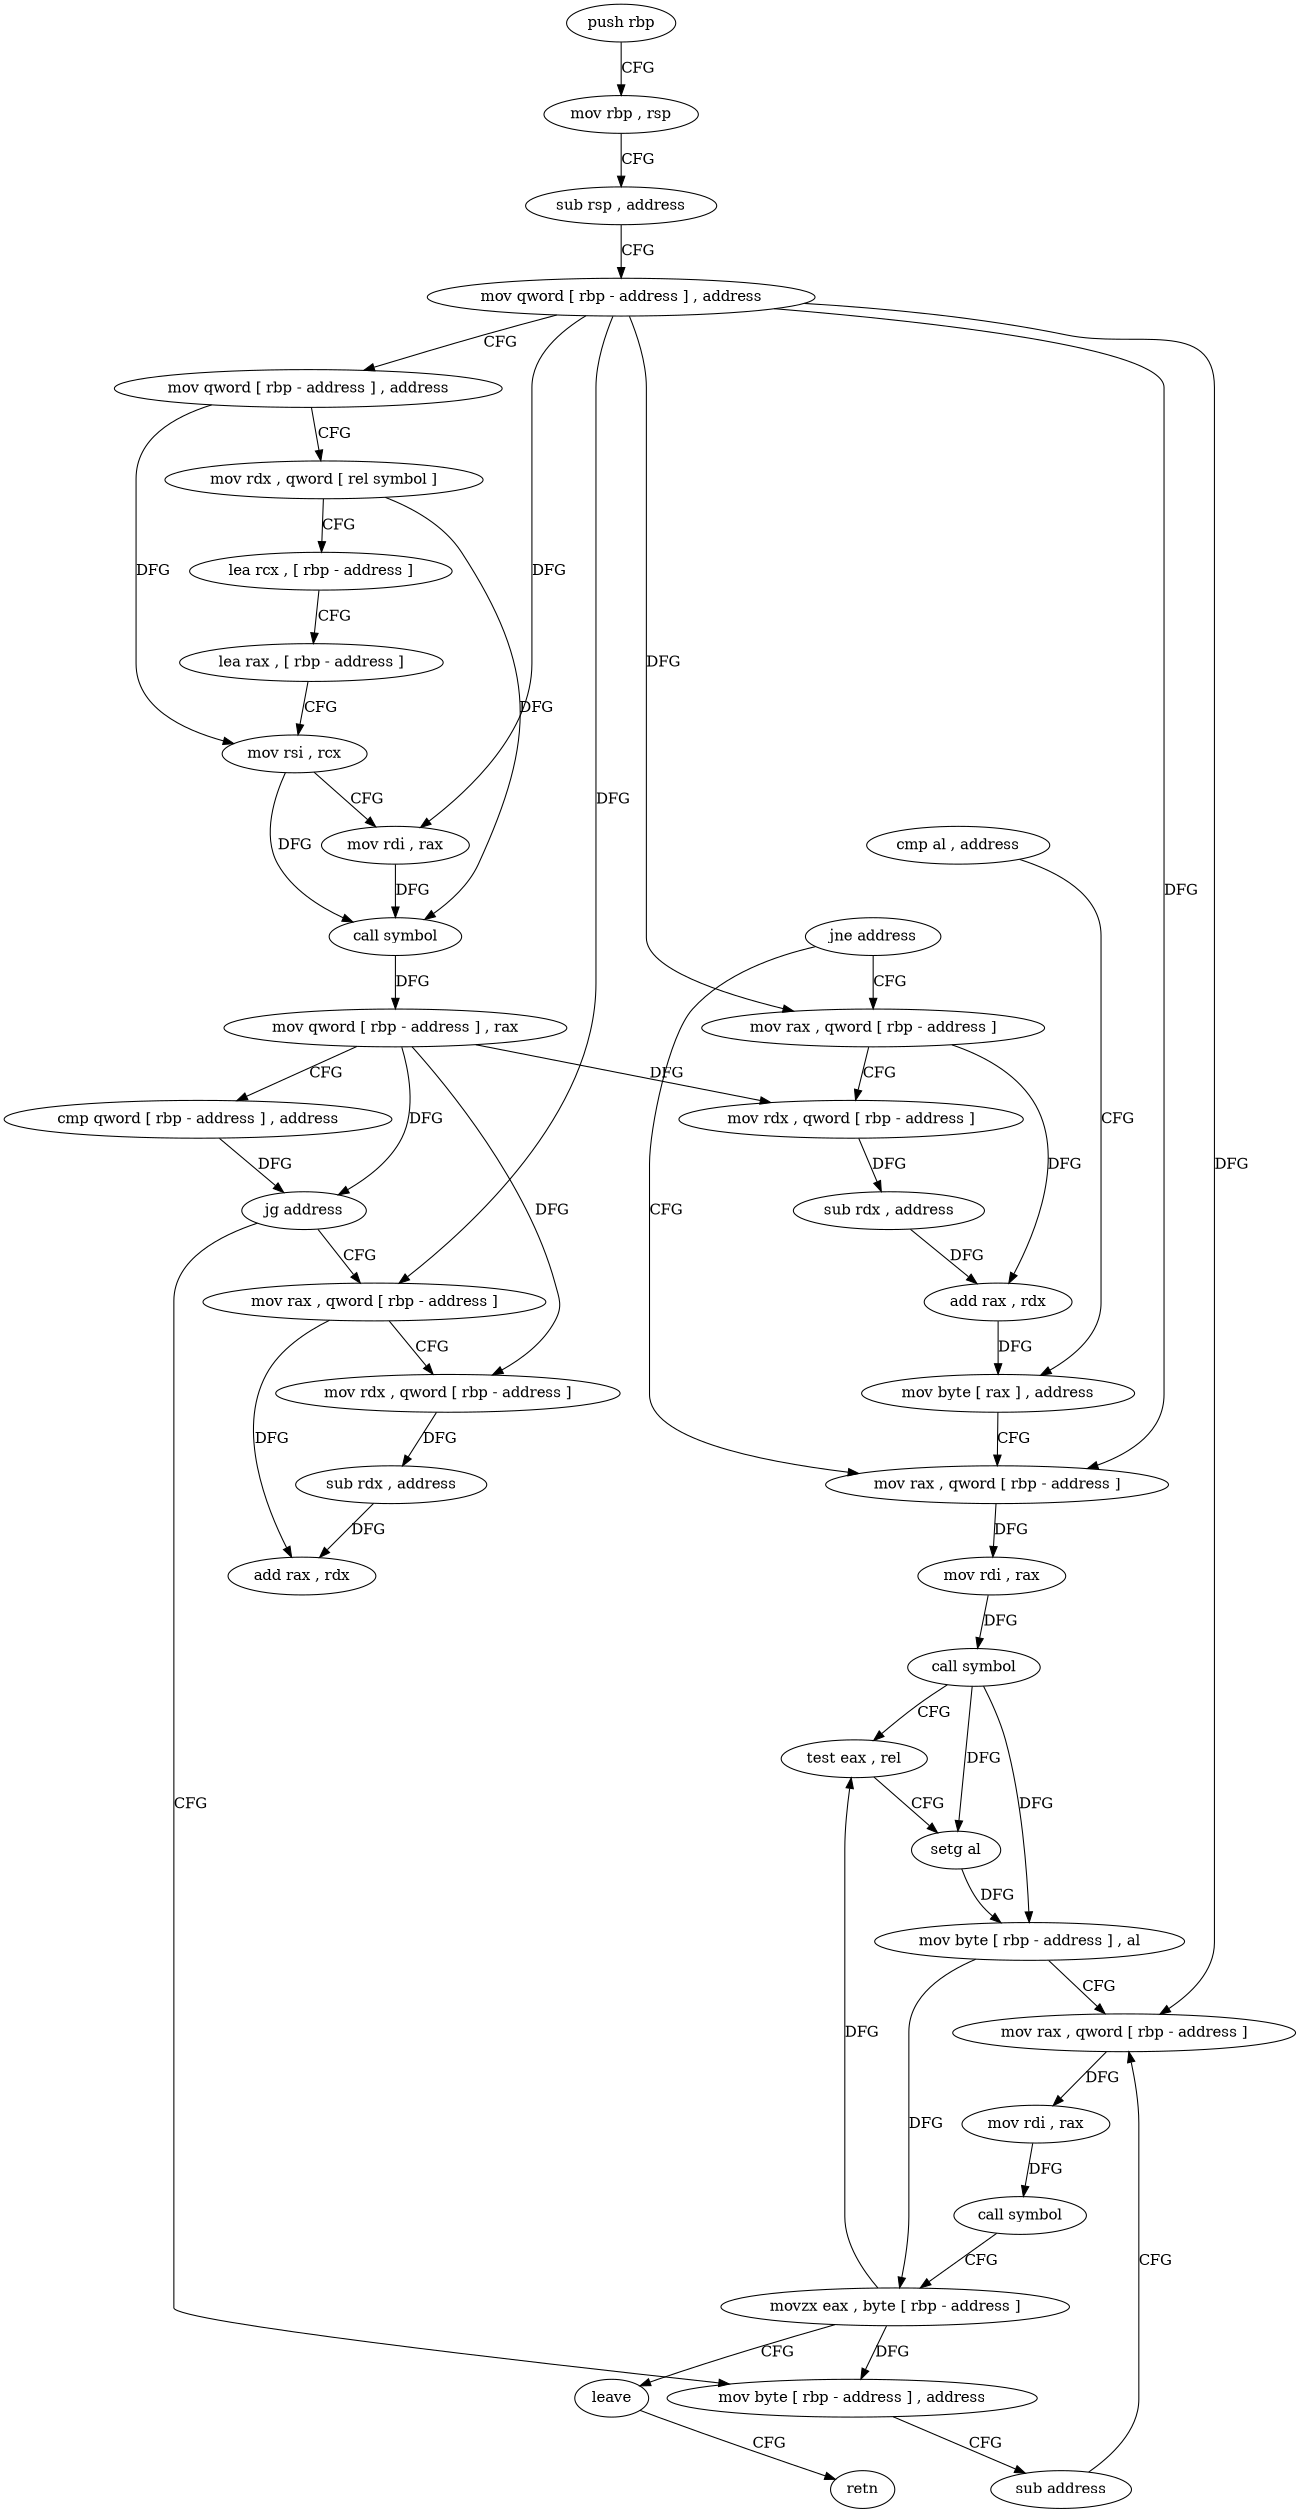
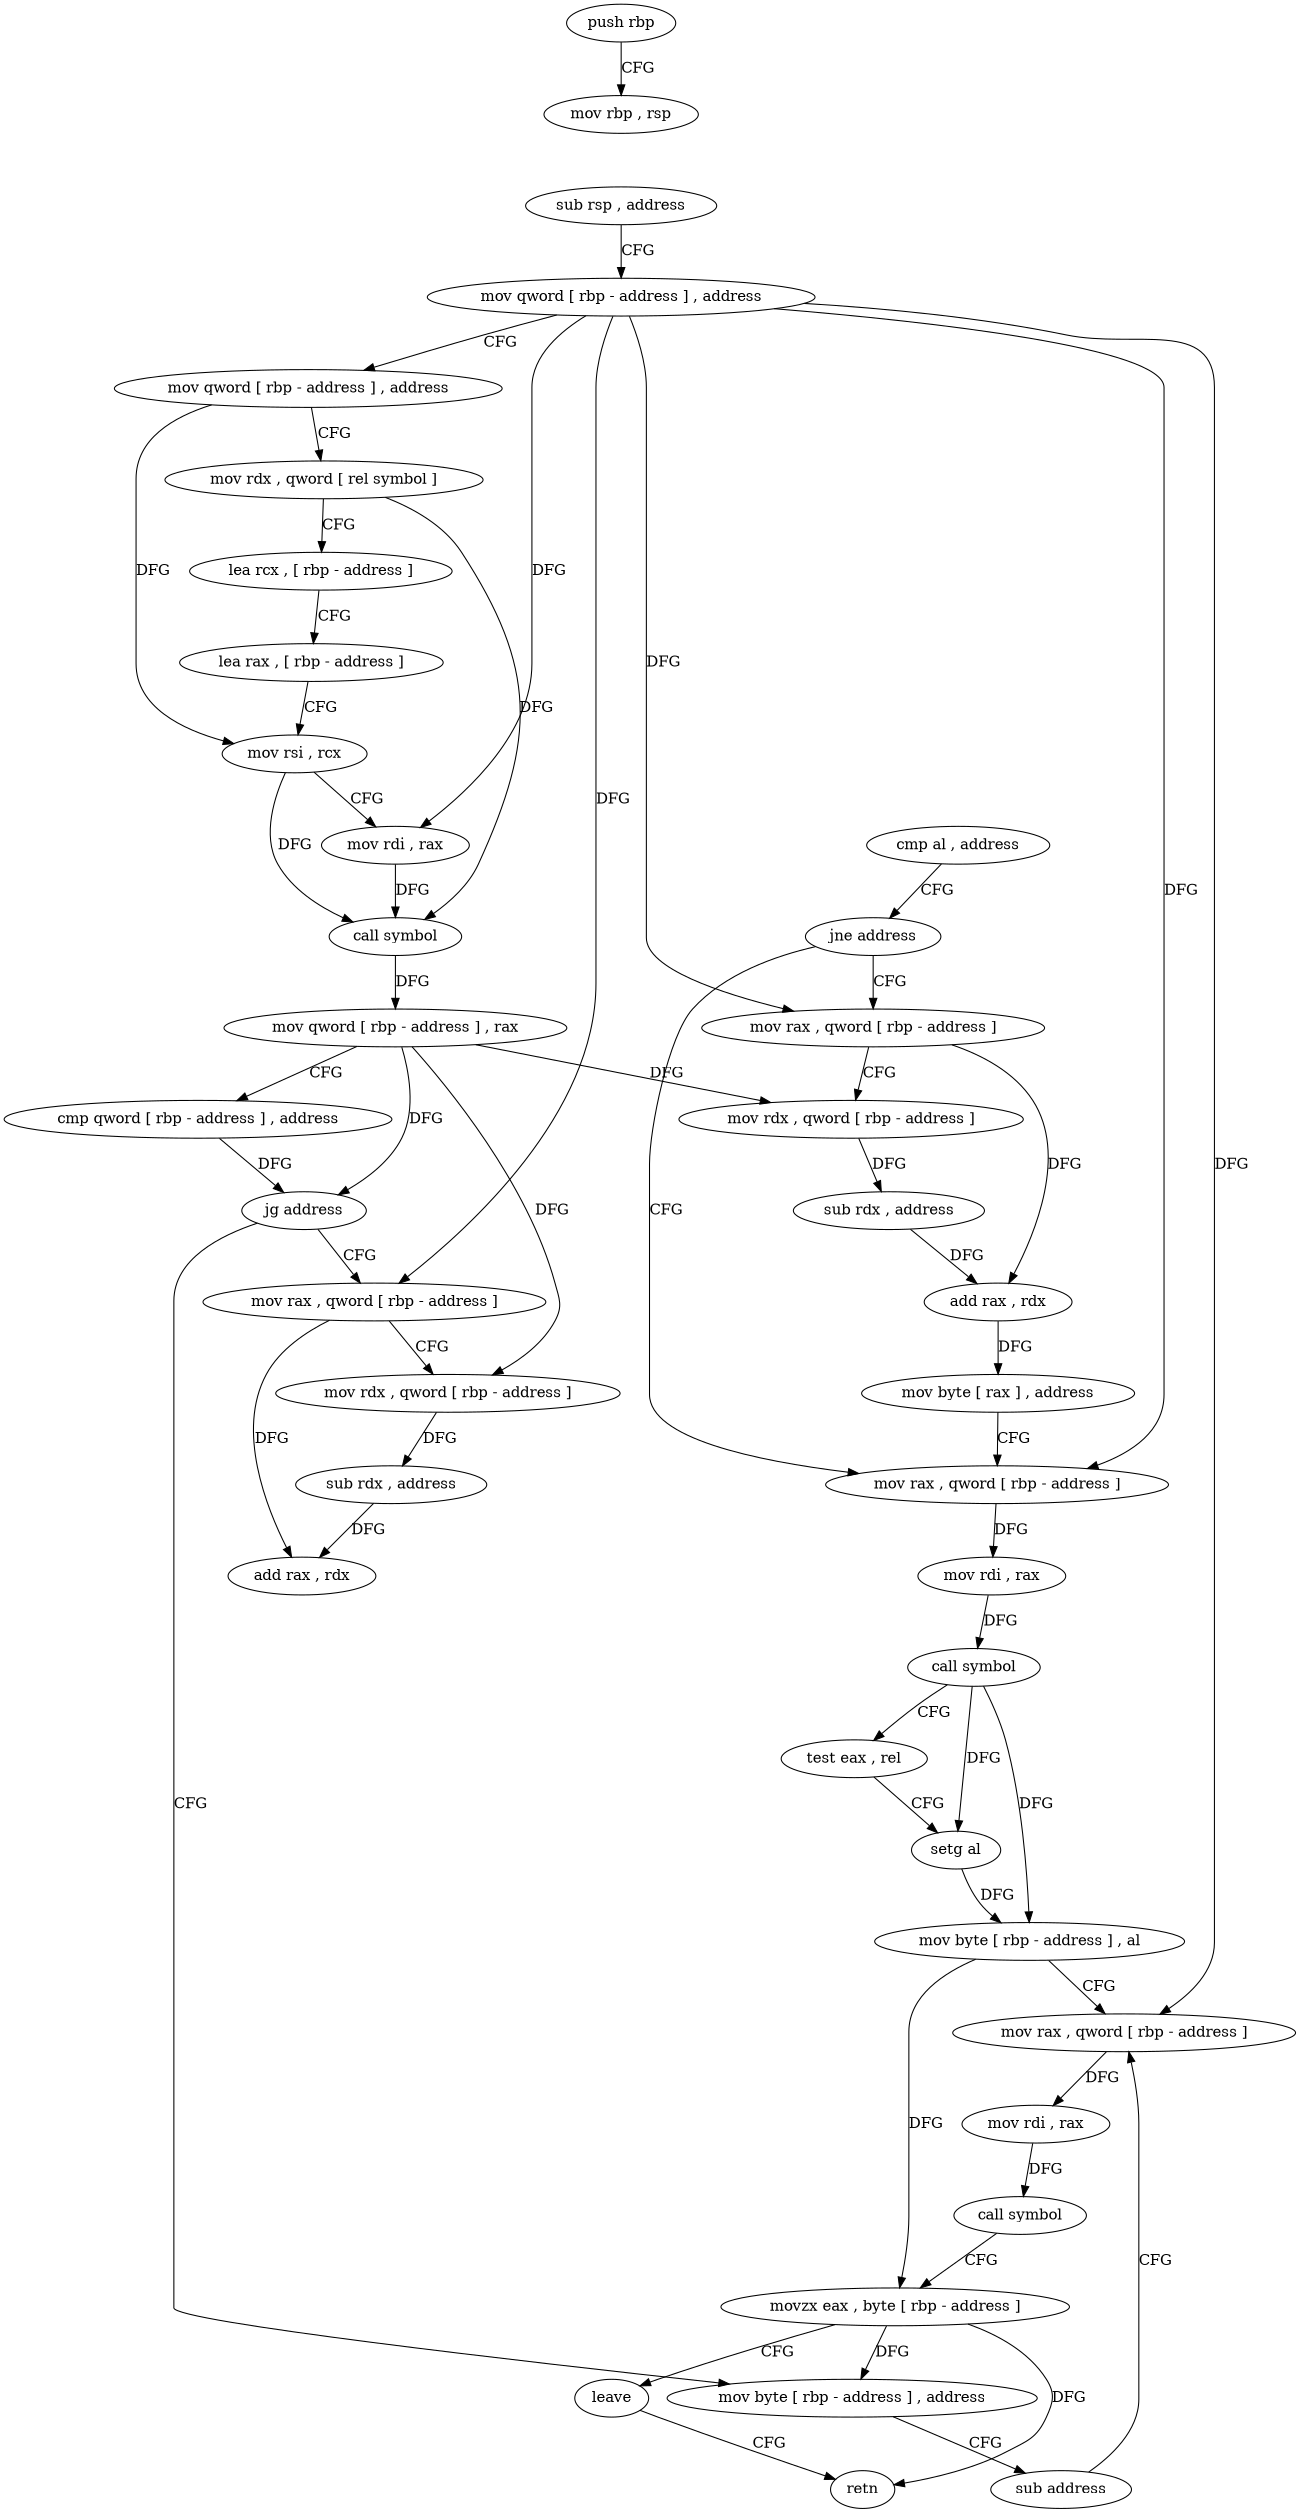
edge "mov rbp , rsp" -> "sub rsp , address": removed, label "CFG"
edge "cmp al , address" -> "mov byte [ rax ] , address": now "cmp al , address" -> "jne address"
edge "movzx eax , byte [ rbp - address ]" -> "test eax , rel": now "movzx eax , byte [ rbp - address ]" -> "retn"
